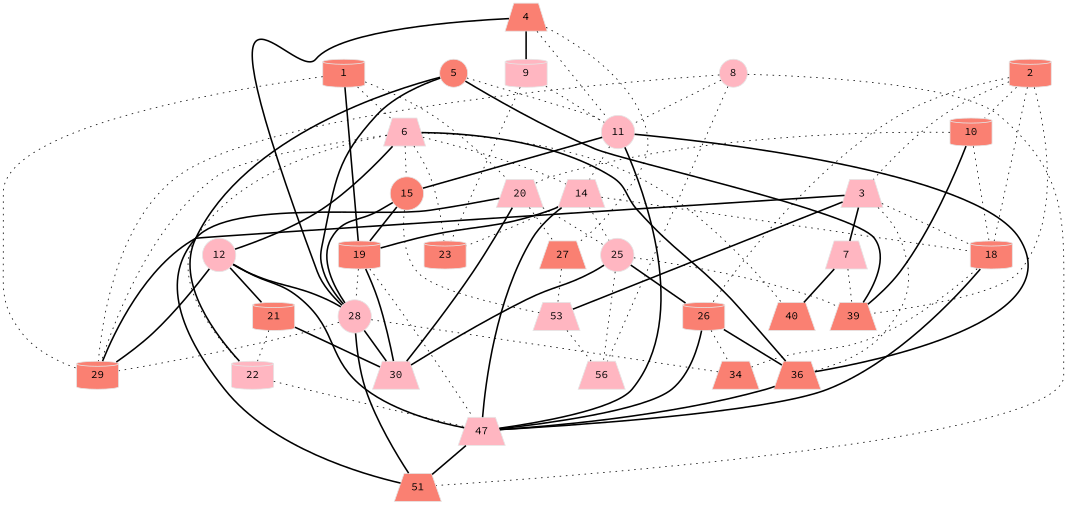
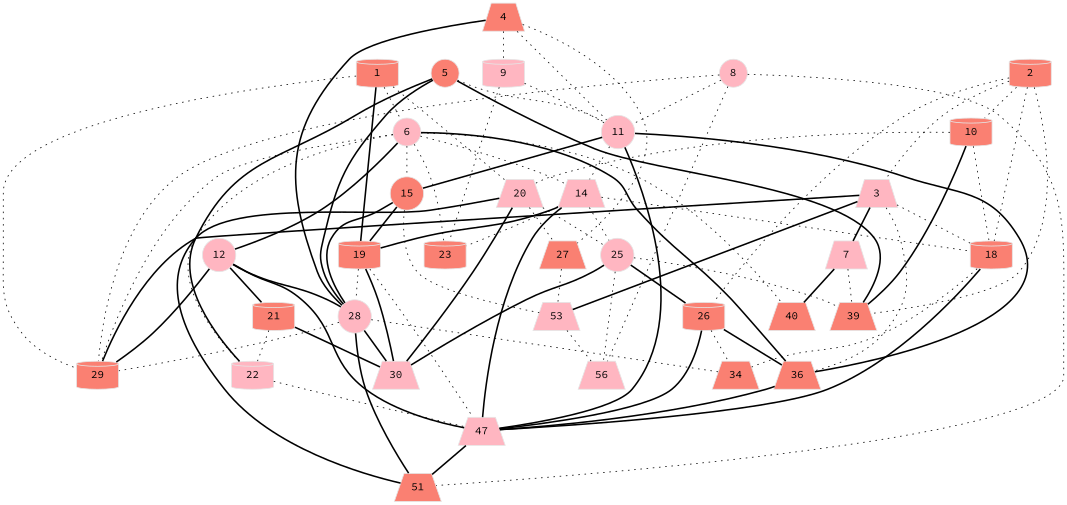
edge "4" -- "9": style bold -> dotted
node "6": shape trapezium -> circle
